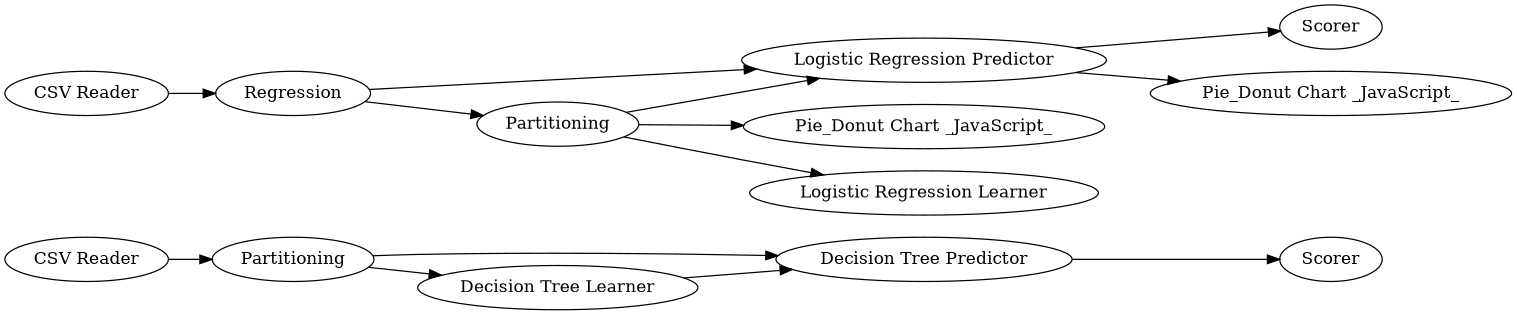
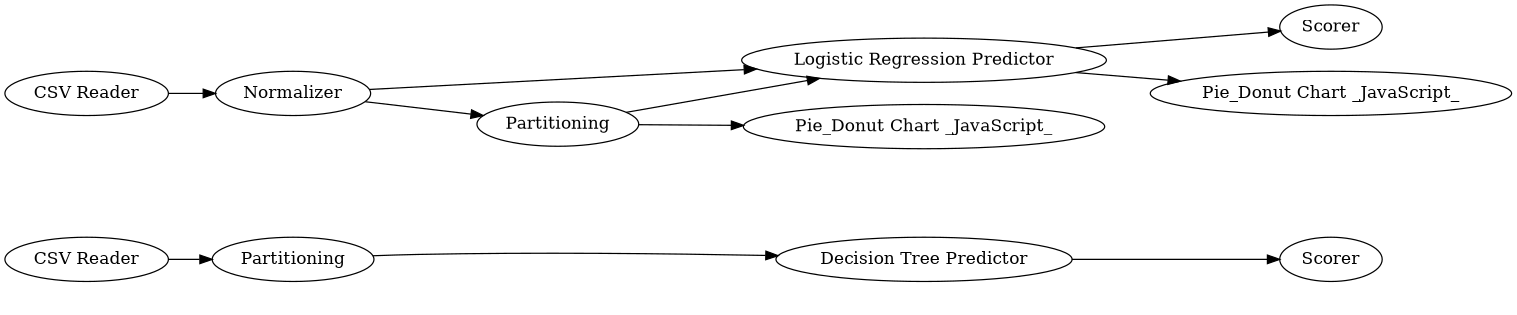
node "Regression": label "Regression" -> "Normalizer"
node "Logistic Regression Learner": removed
node "Decision Tree Learner": removed
